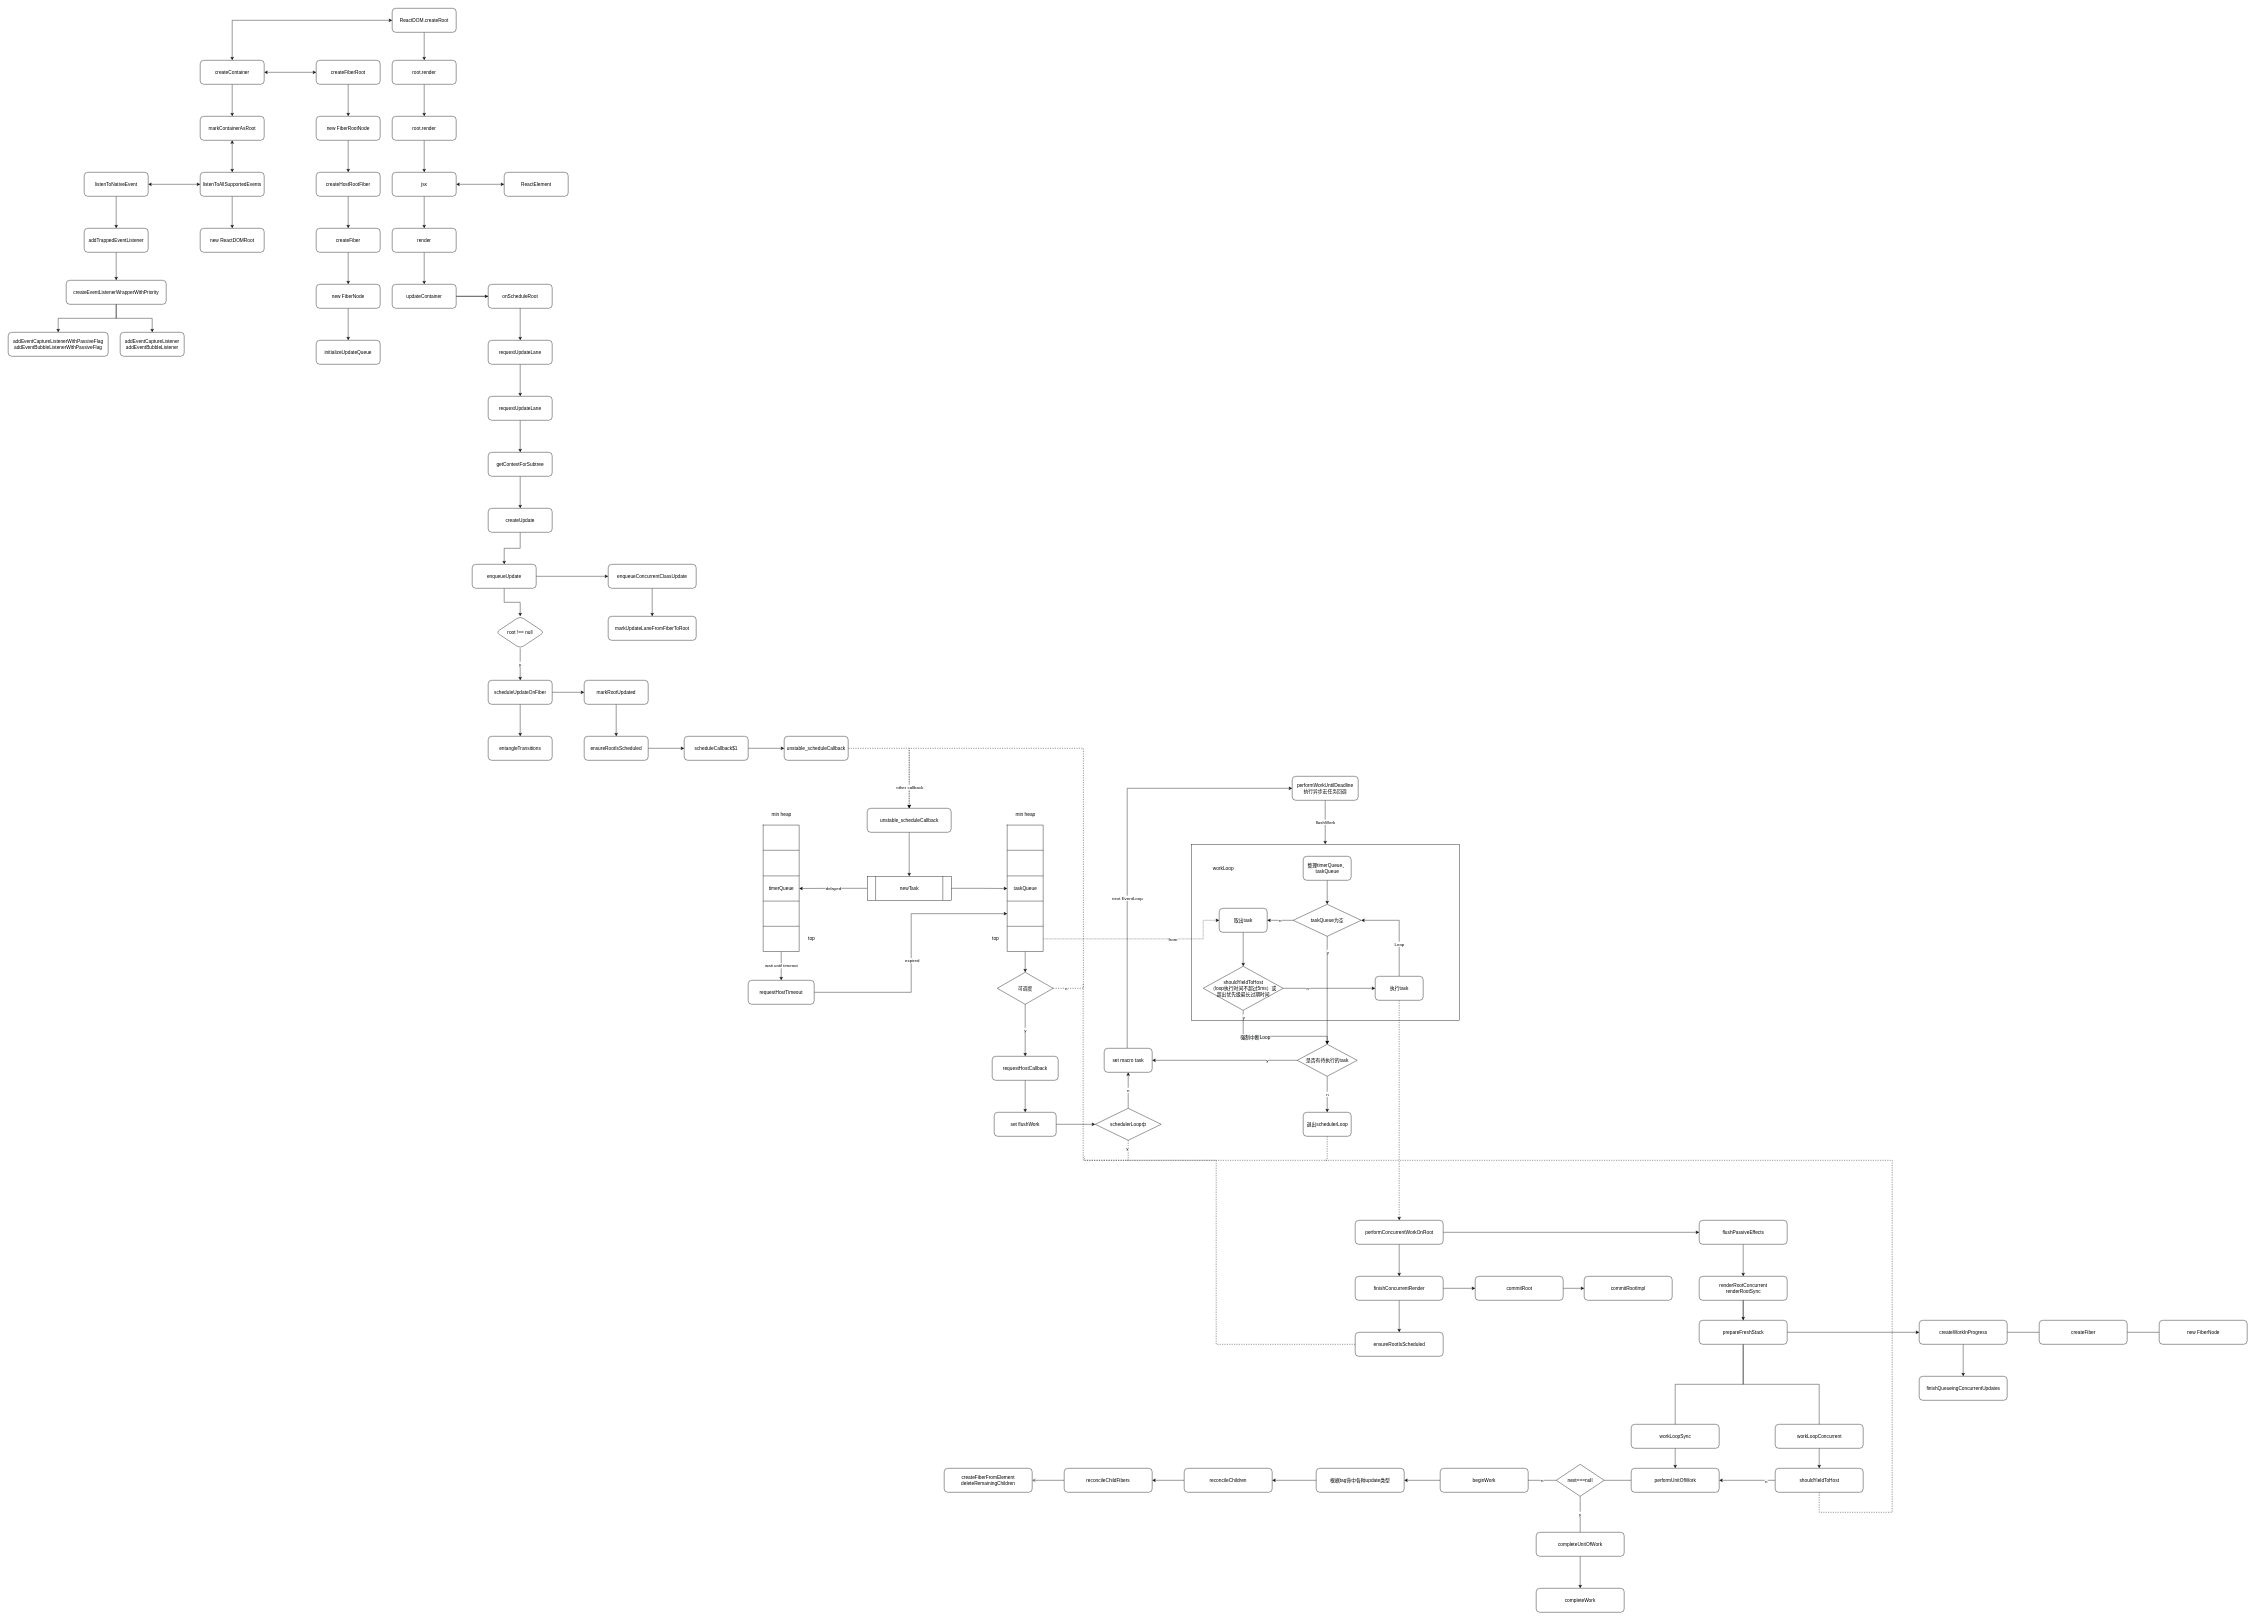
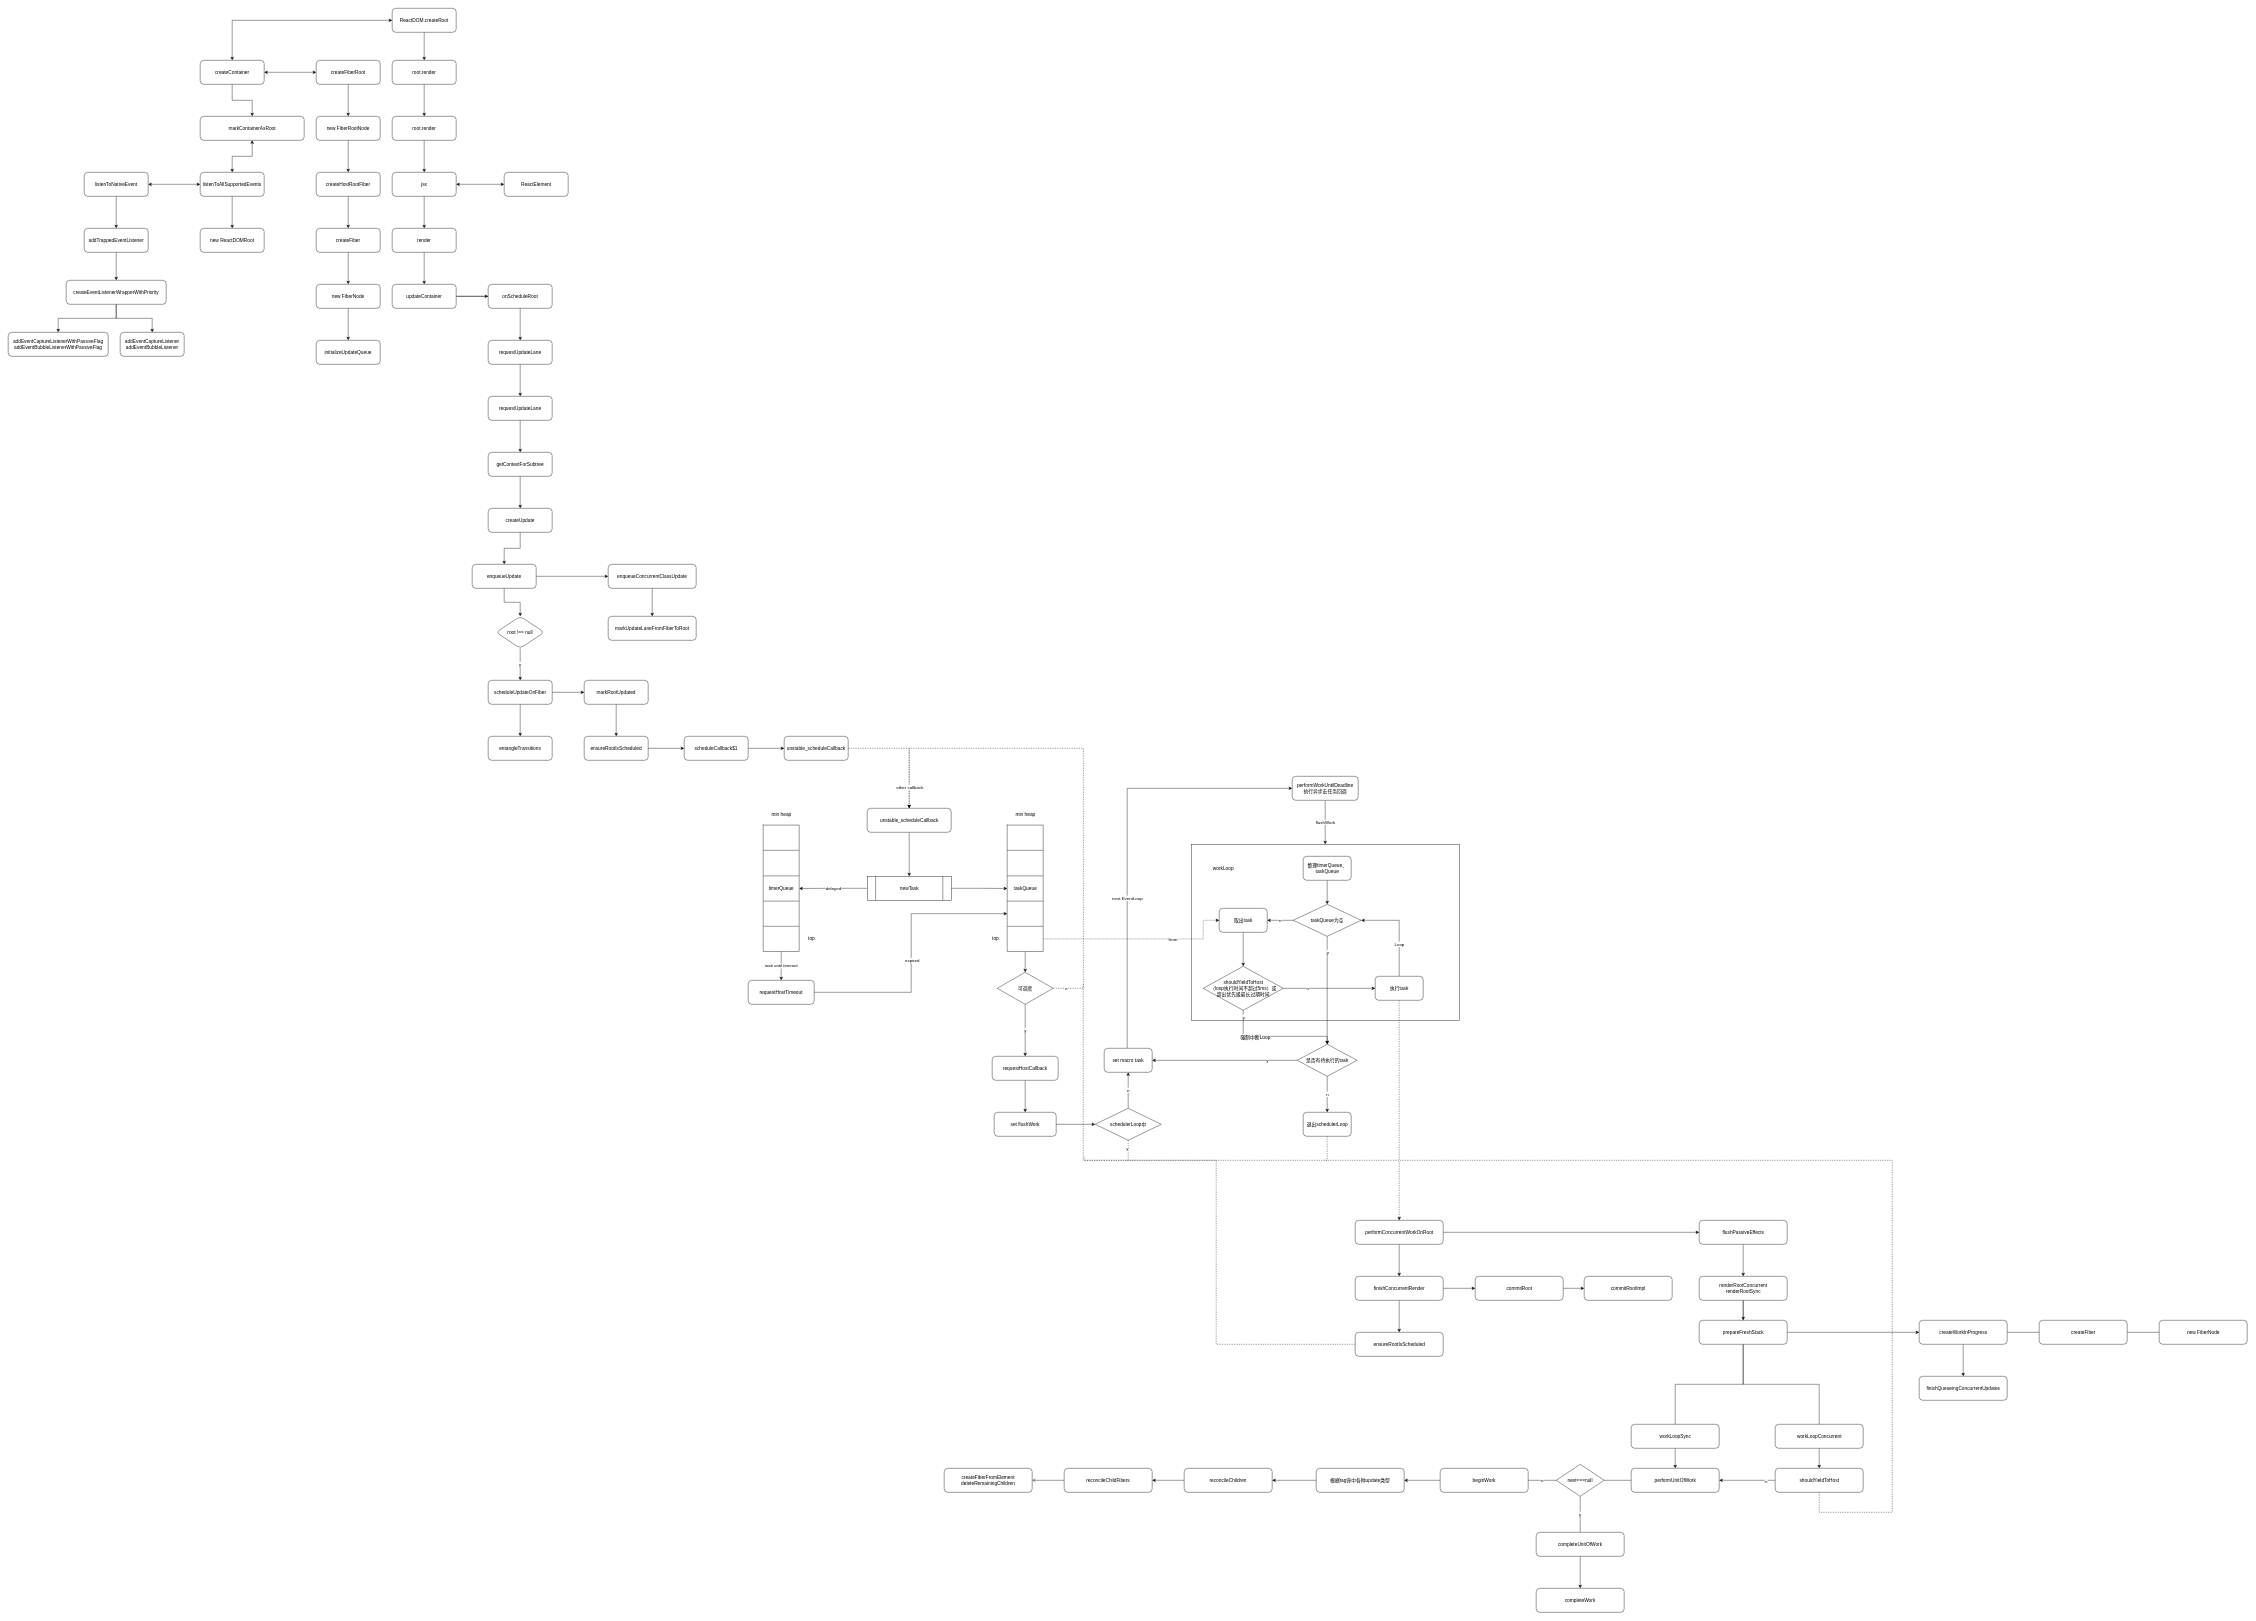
node "markContainerAsRoot": size 64x24 -> 104x24
